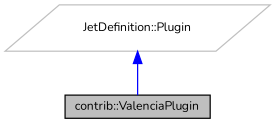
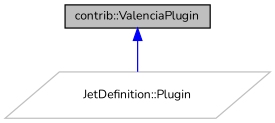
edge "contrib::ValenciaPlugin" -> "JetDefinition::Plugin": reversed
